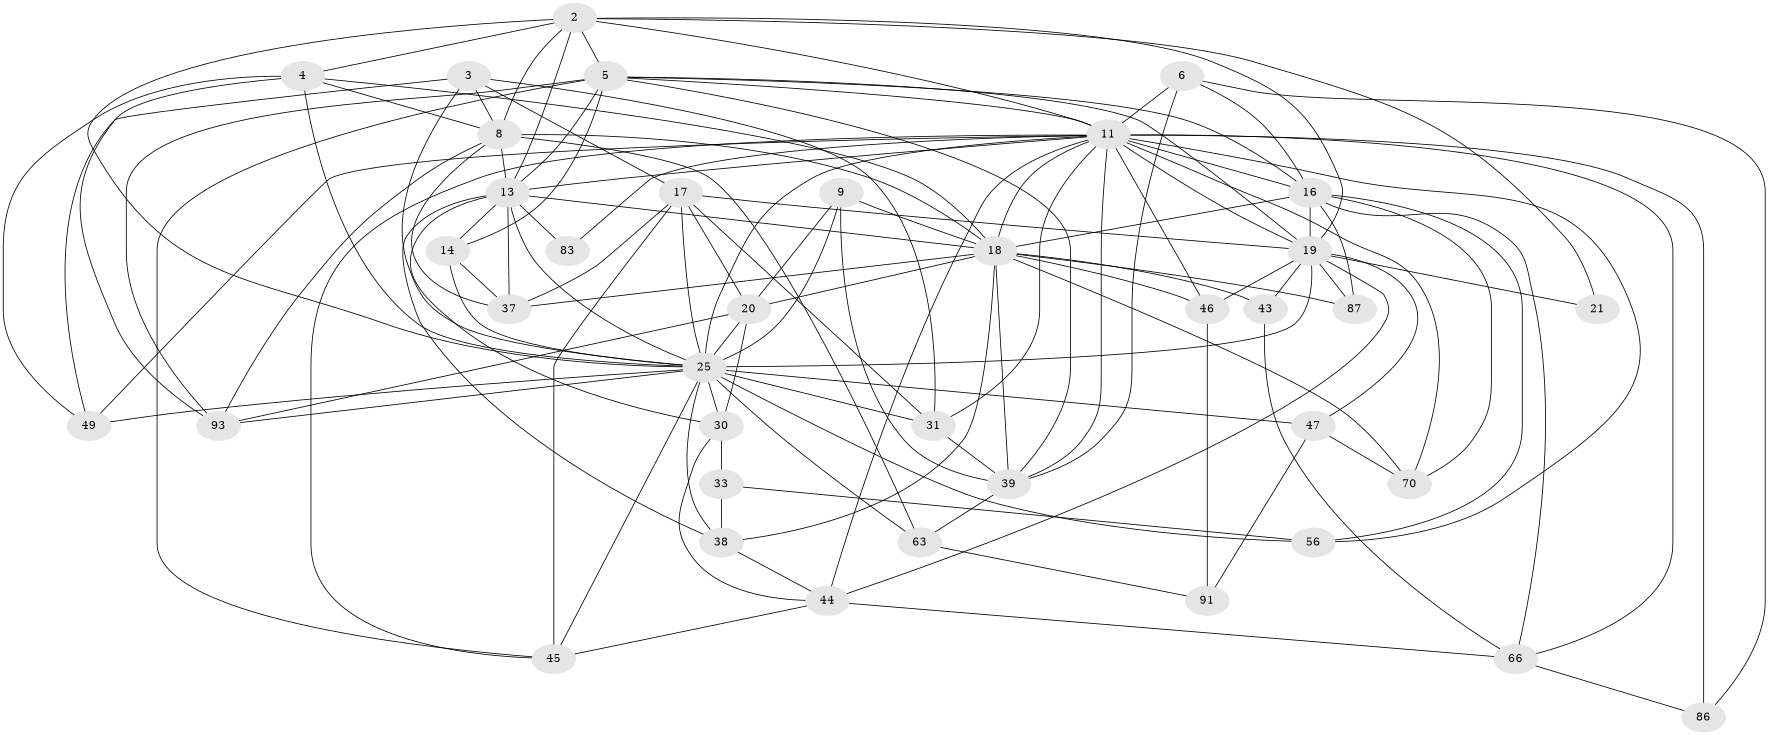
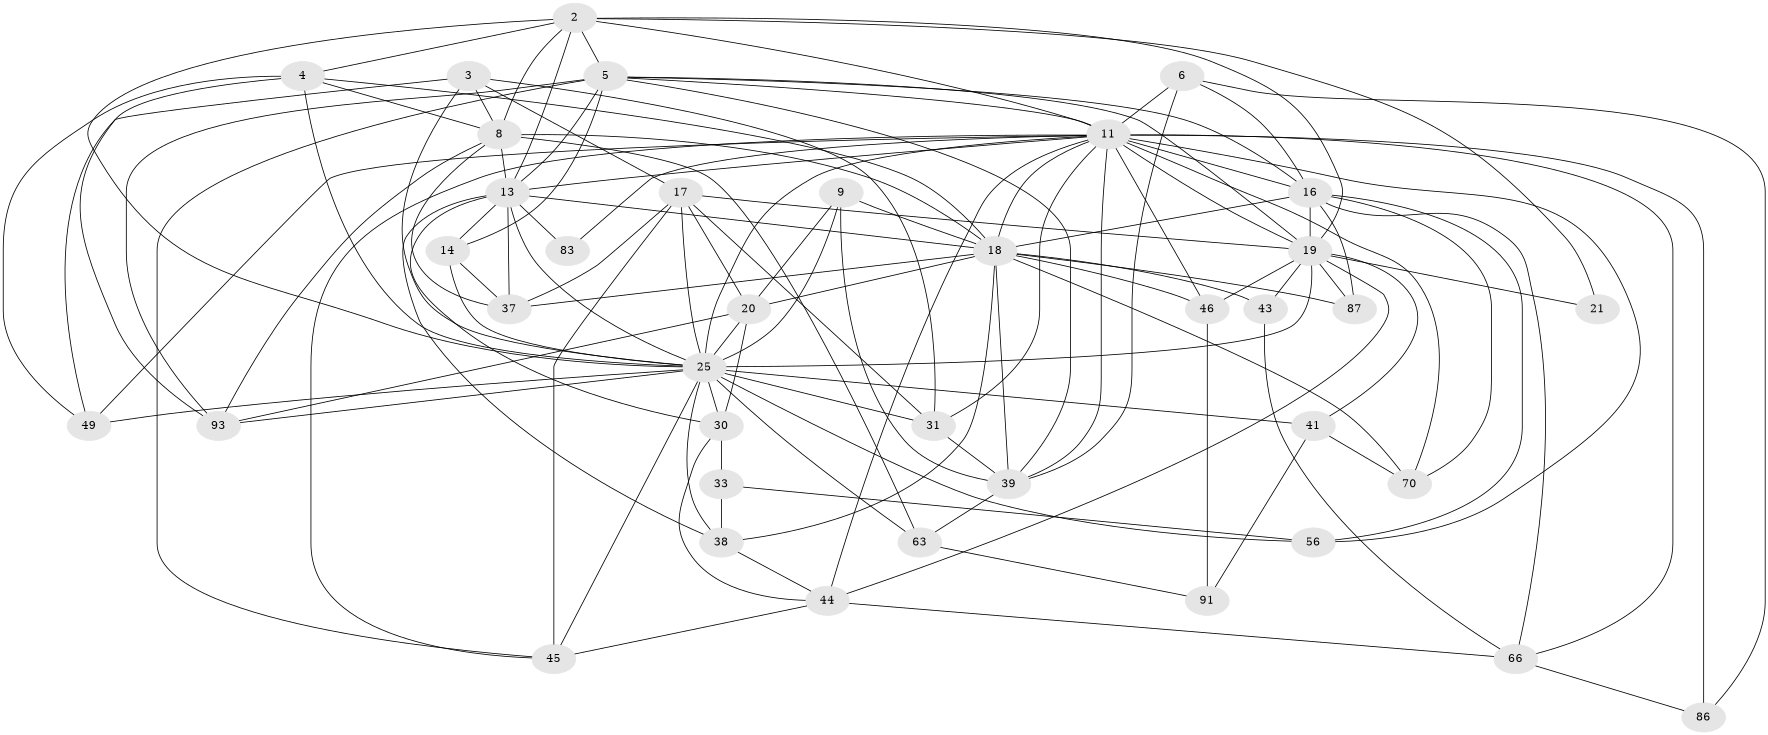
node "47": label "47" -> "41"
